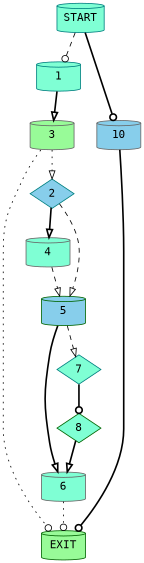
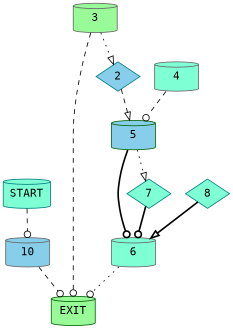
edge "START" -> "10": style bold -> dashed
node "1": removed
edge "2" -> "4": removed
edge "4" -> "5": arrowhead onormal -> odot
edge "5" -> "7": style dashed -> dotted
edge "3" -> "EXIT": style dotted -> dashed
edge "10" -> "EXIT": style bold -> dashed
edge "5" -> "6": arrowhead onormal -> odot
edge "7" -> "8": now "7" -> "6"
node "8": color darkgreen -> teal
